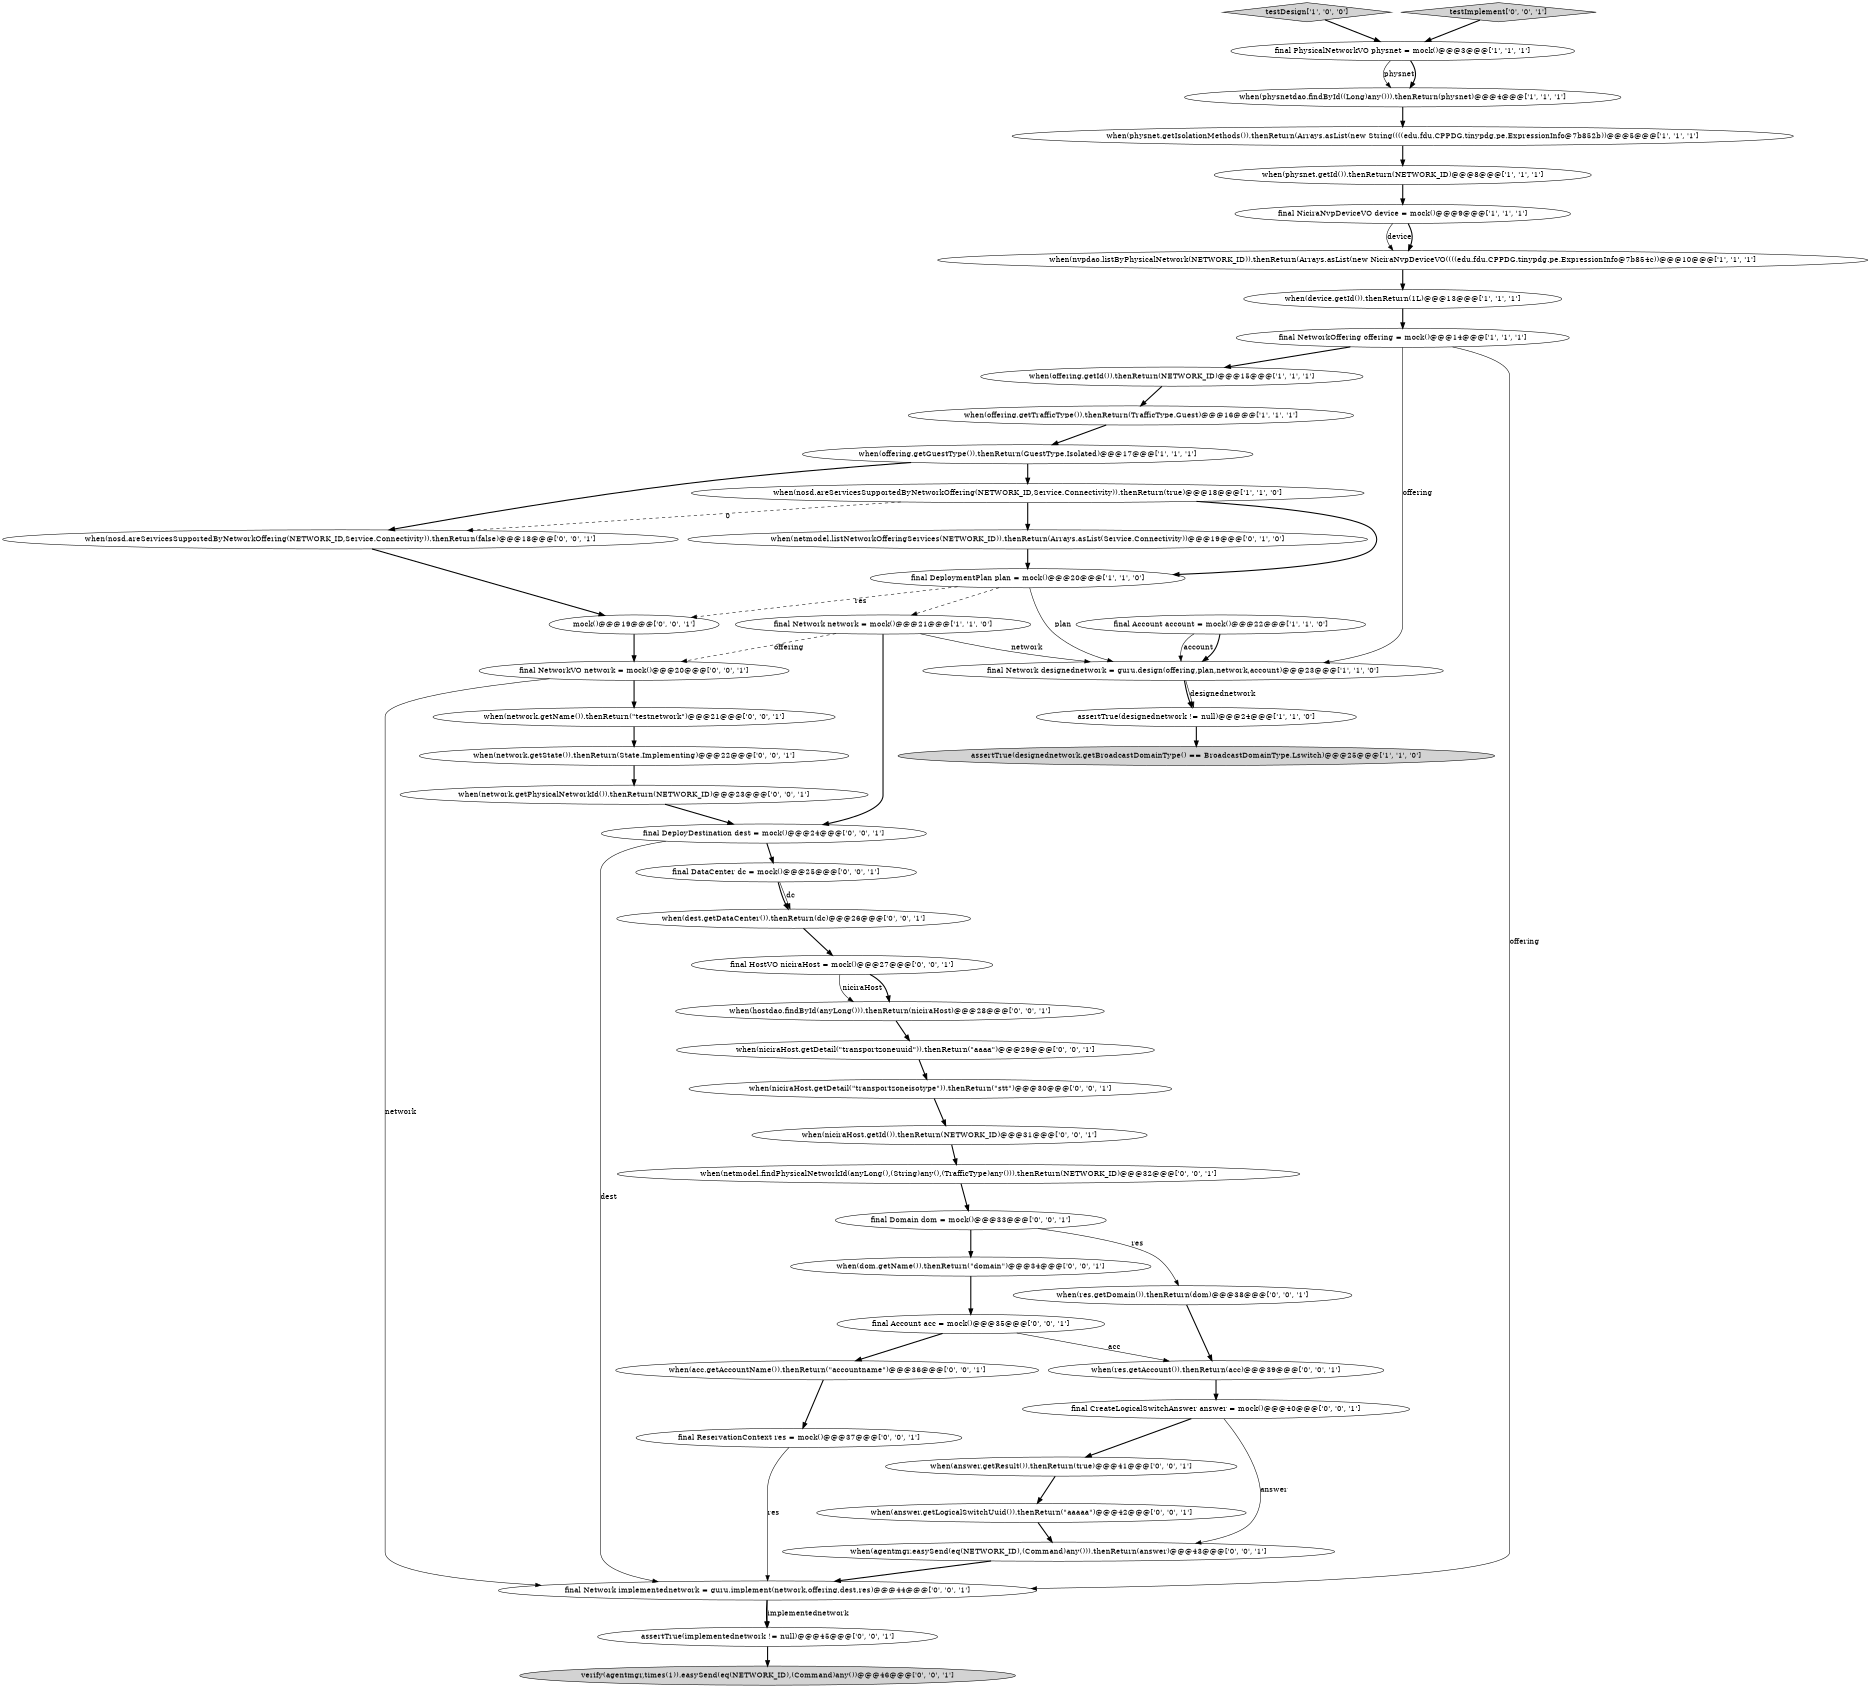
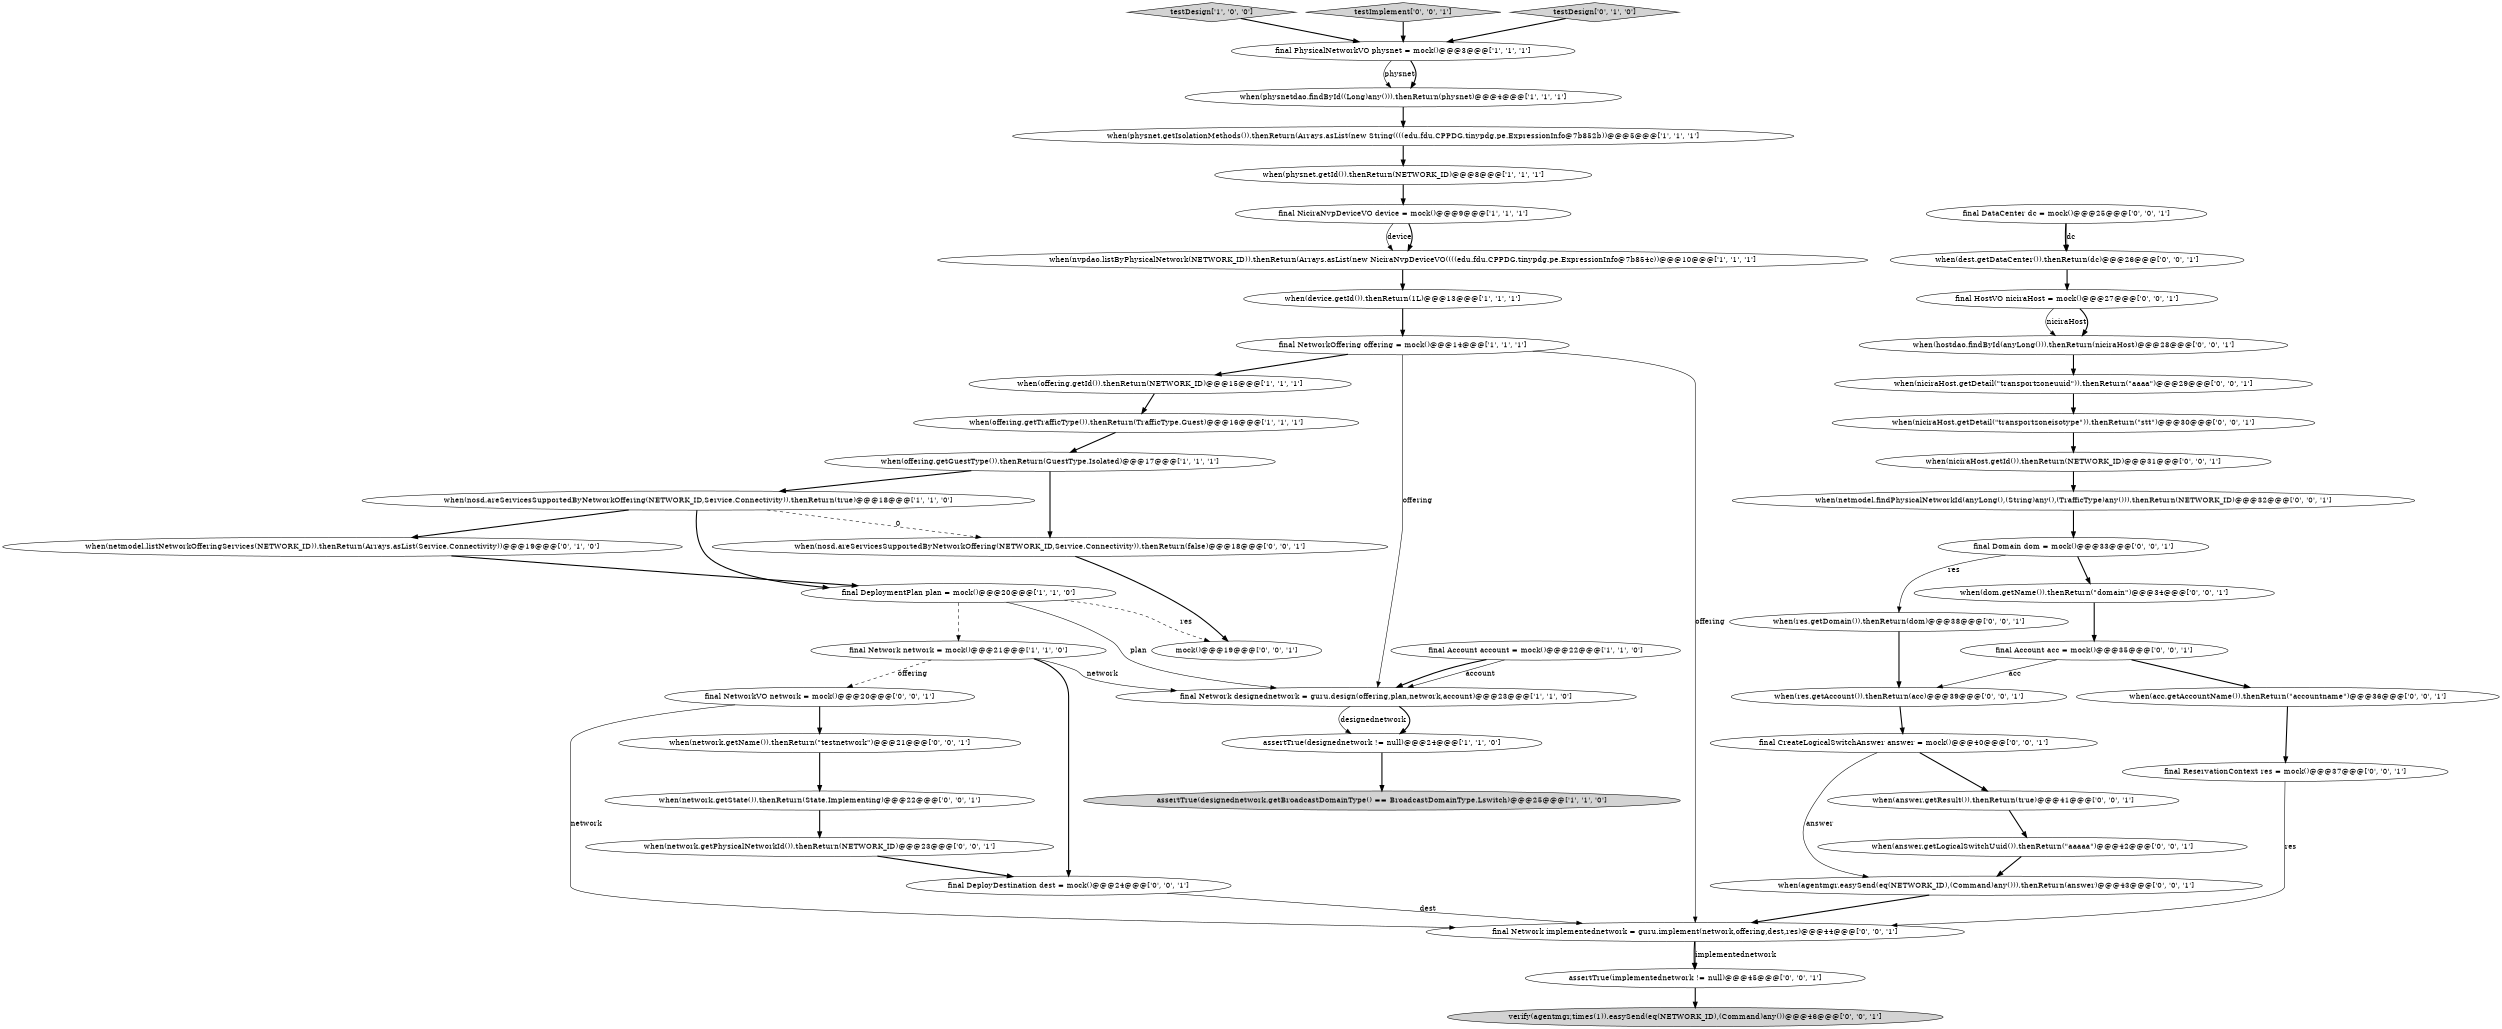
node "testDesign['0', '1', '0']": added
edge "mock()@@@19@@@['0', '0', '1']" -> "final NetworkVO network = mock()@@@20@@@['0', '0', '1']": removed
edge "final DeployDestination dest = mock()@@@24@@@['0', '0', '1']" -> "final DataCenter dc = mock()@@@25@@@['0', '0', '1']": removed
